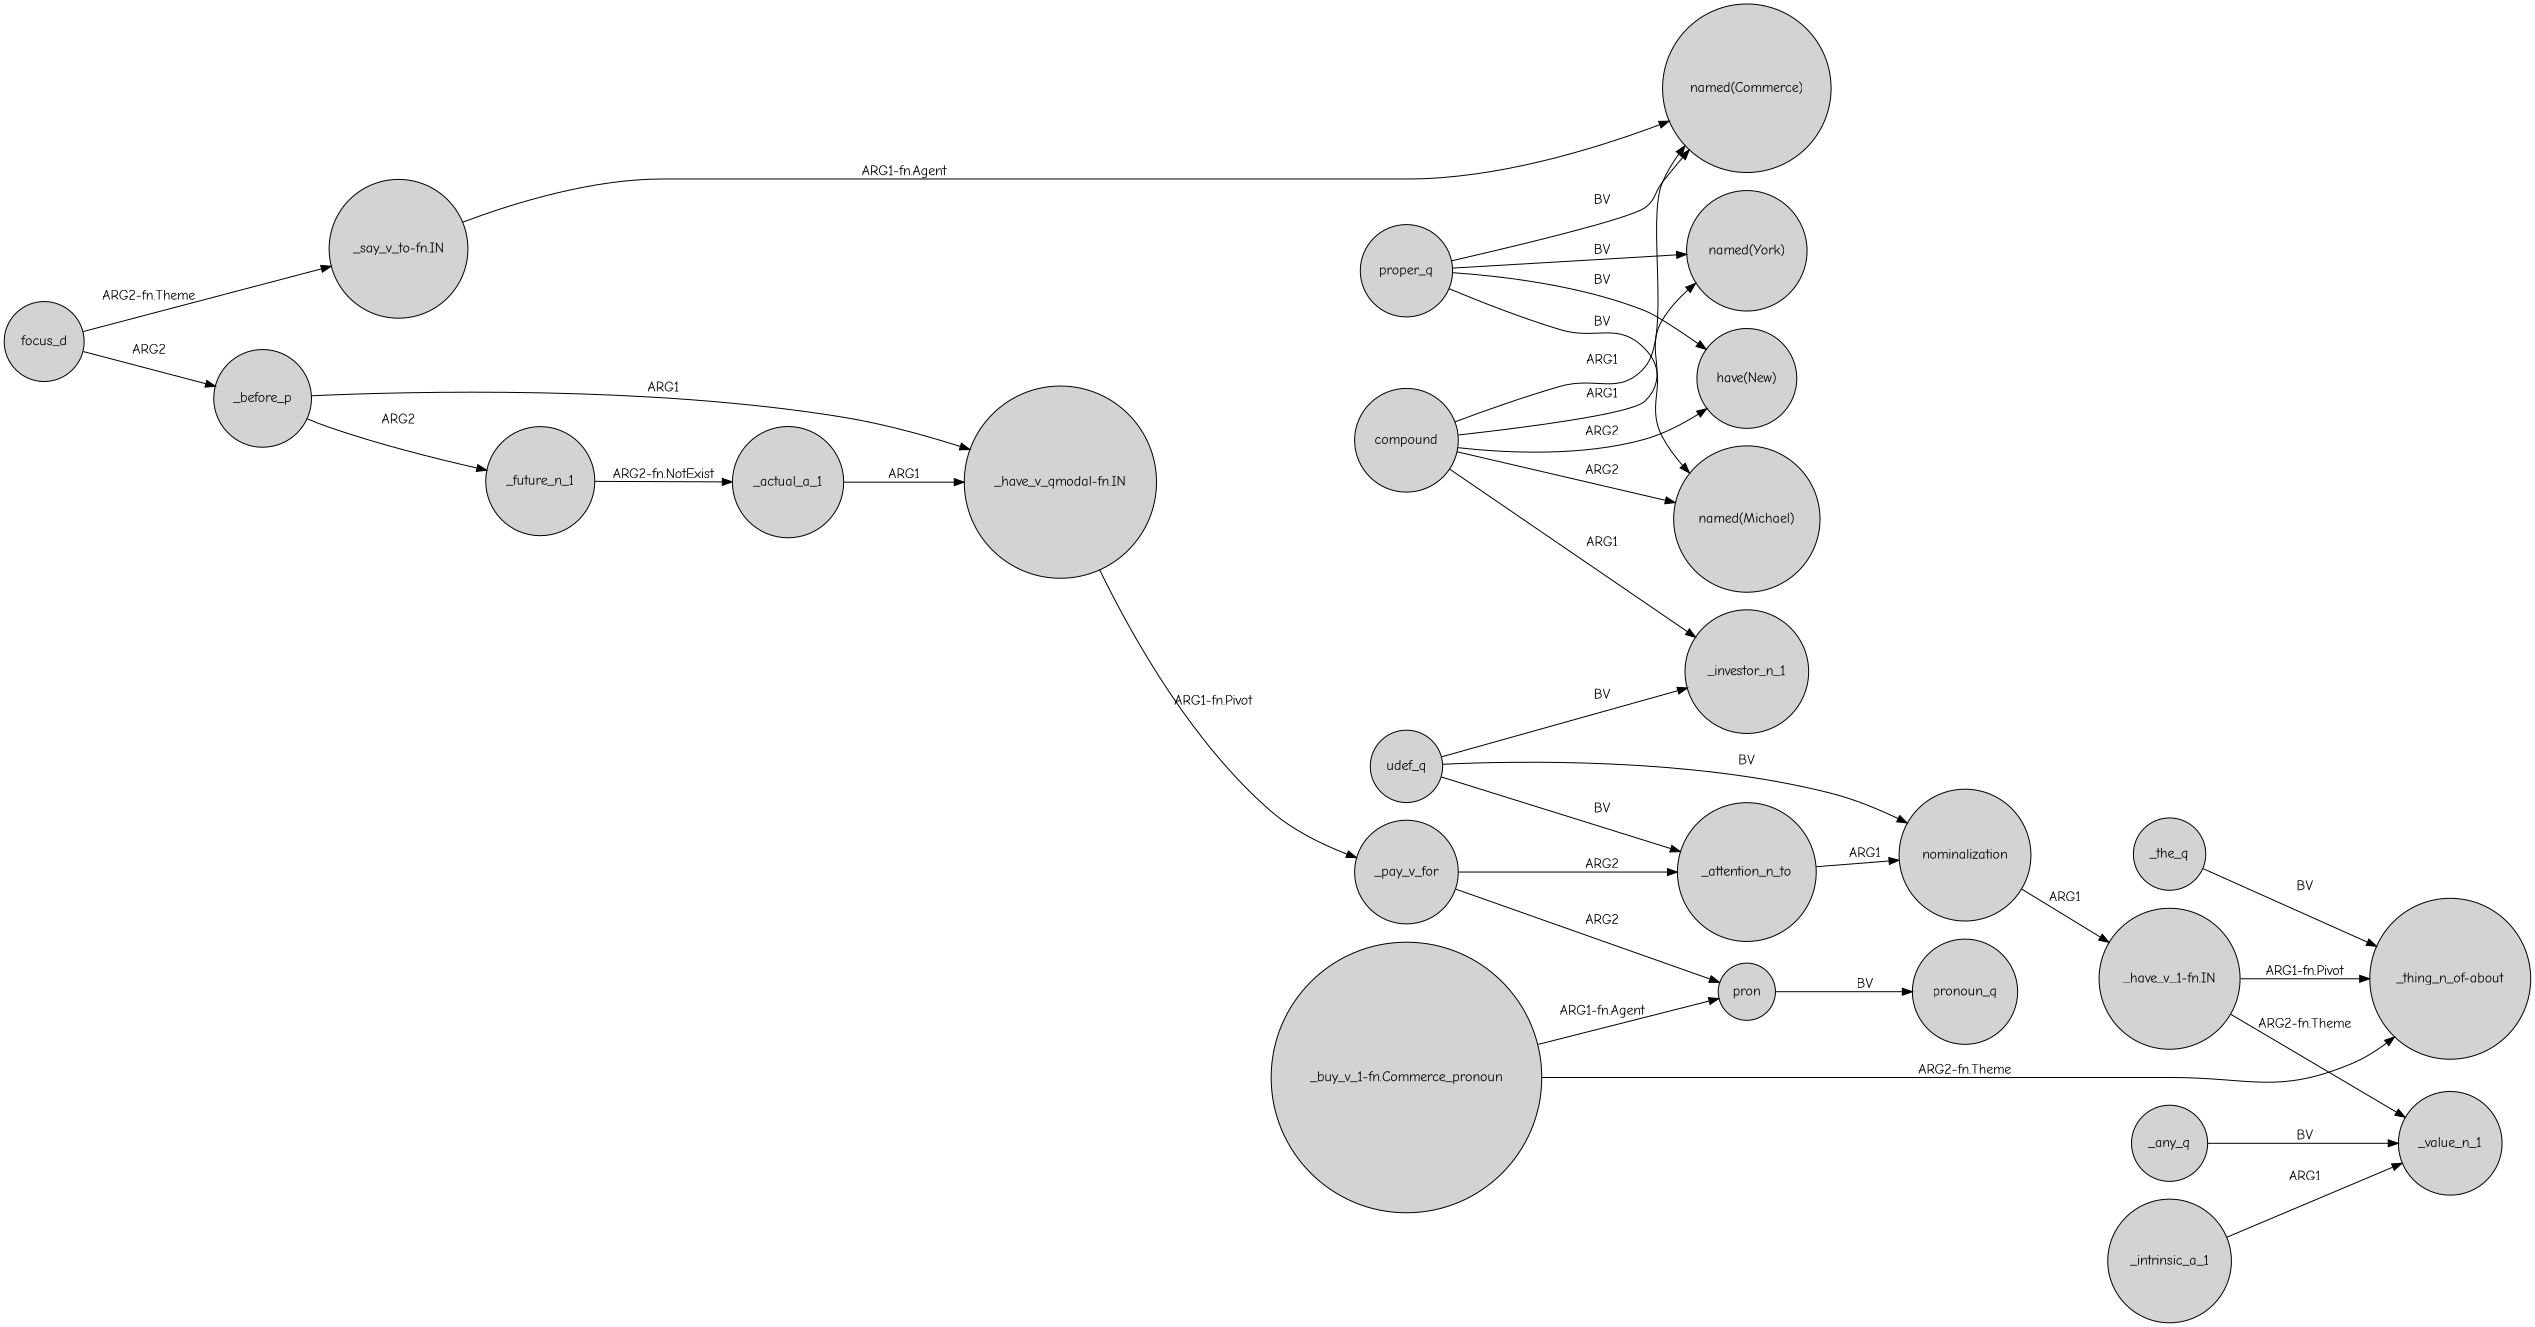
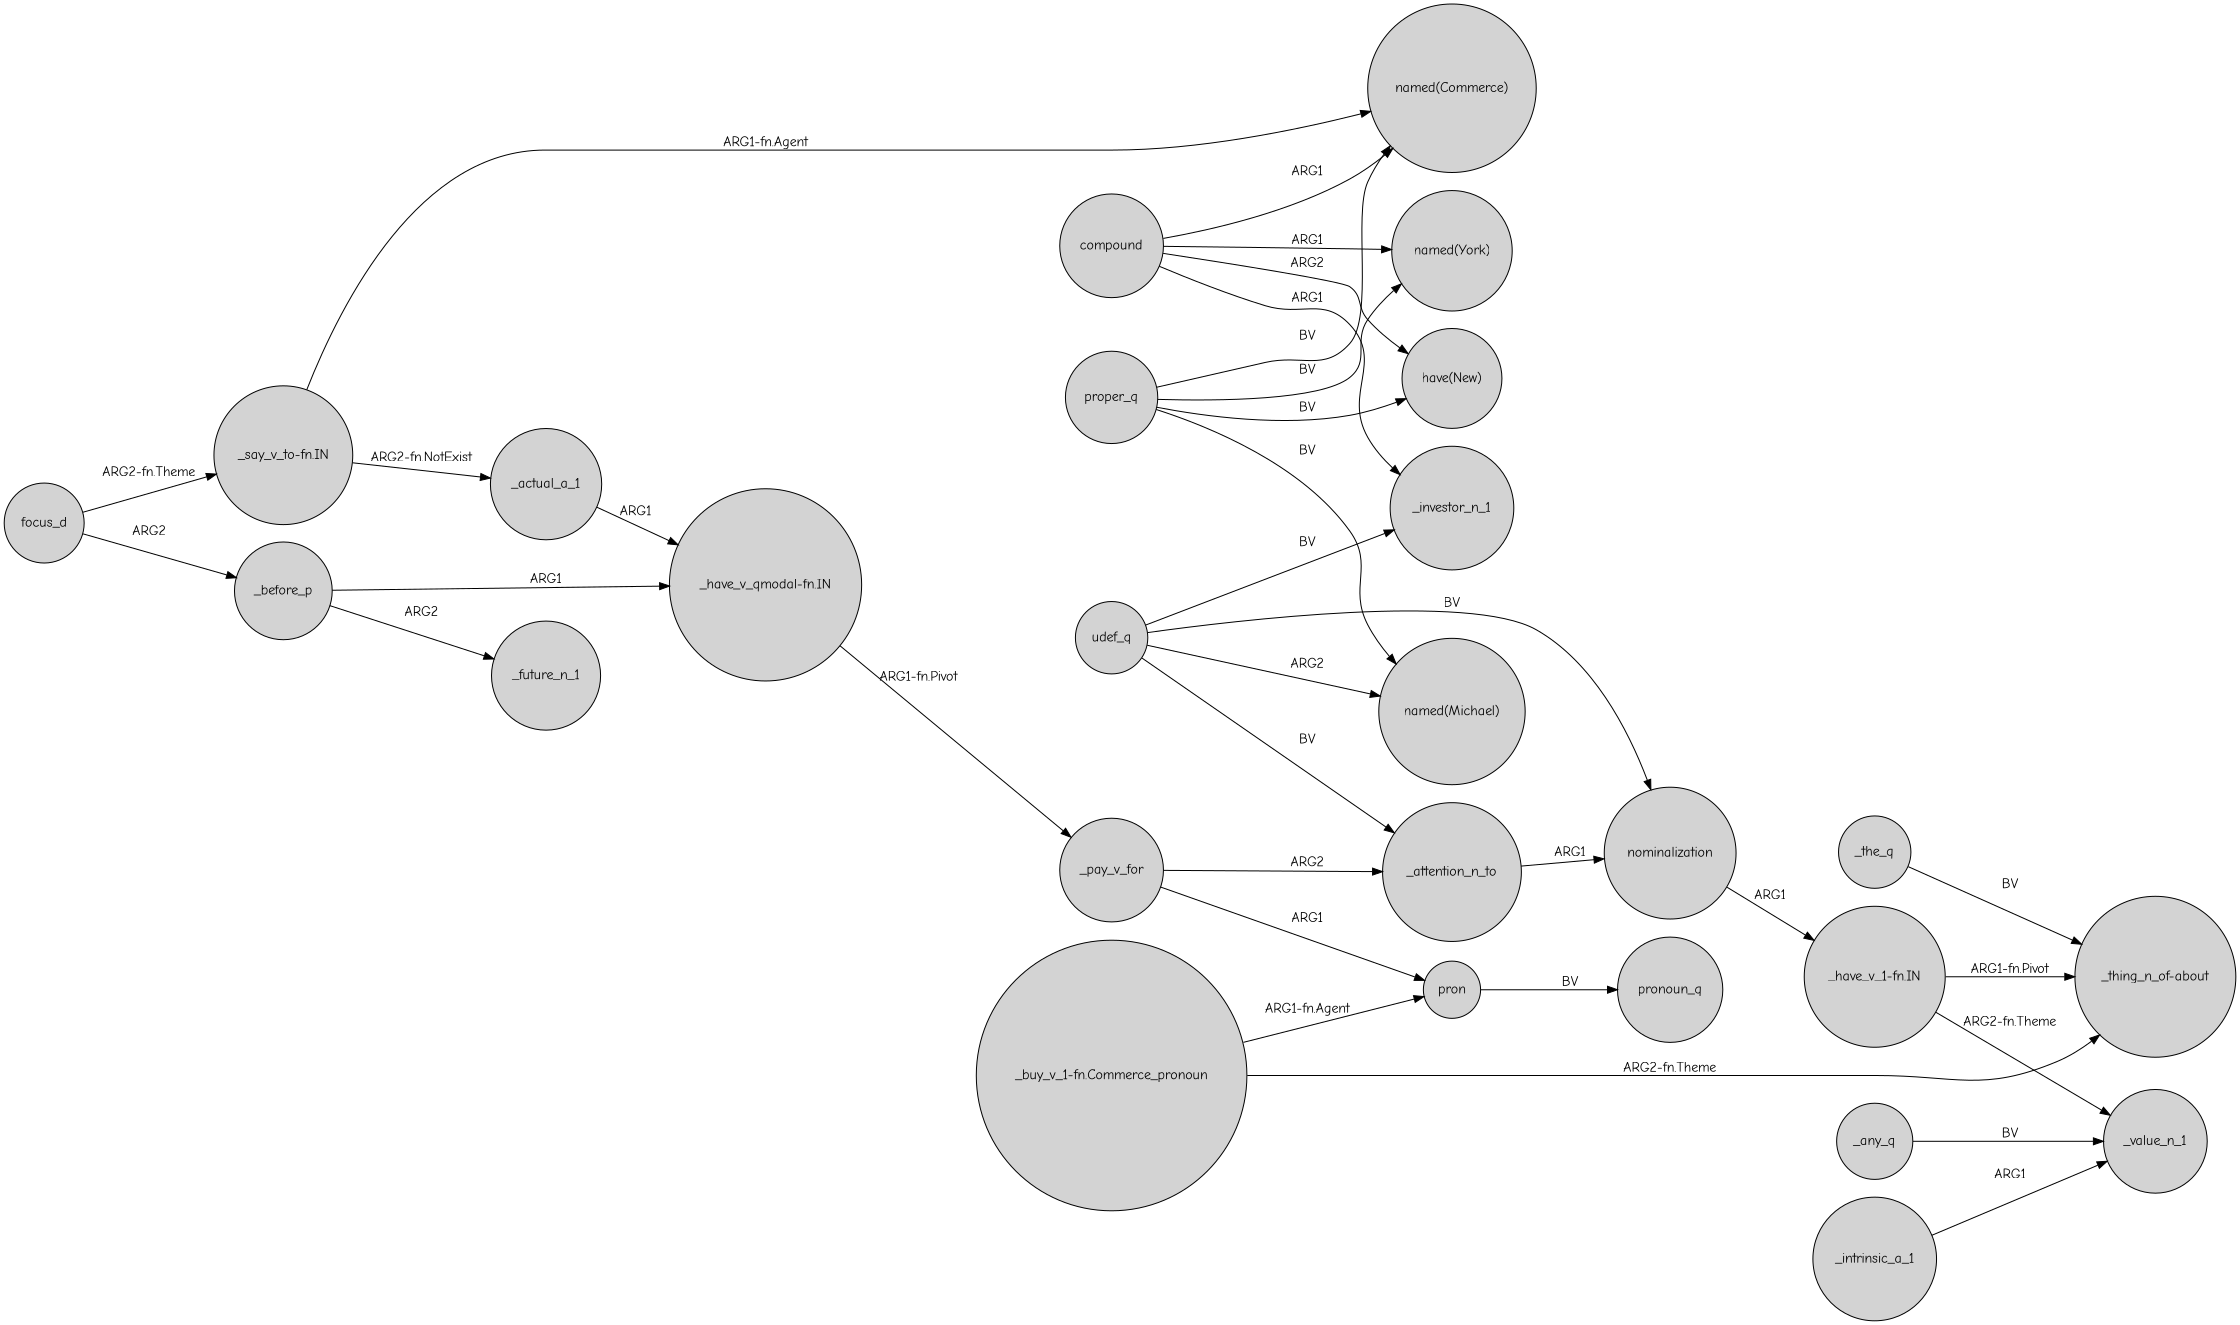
edge "compound" -> "named(Michael)": now "udef_q" -> "named(Michael)"
edge "_future_n_1" -> "_actual_a_1": now "_say_v_to-fn.IN" -> "_actual_a_1"
edge "_pay_v_for" -> "pron": label "ARG2" -> "ARG1"
